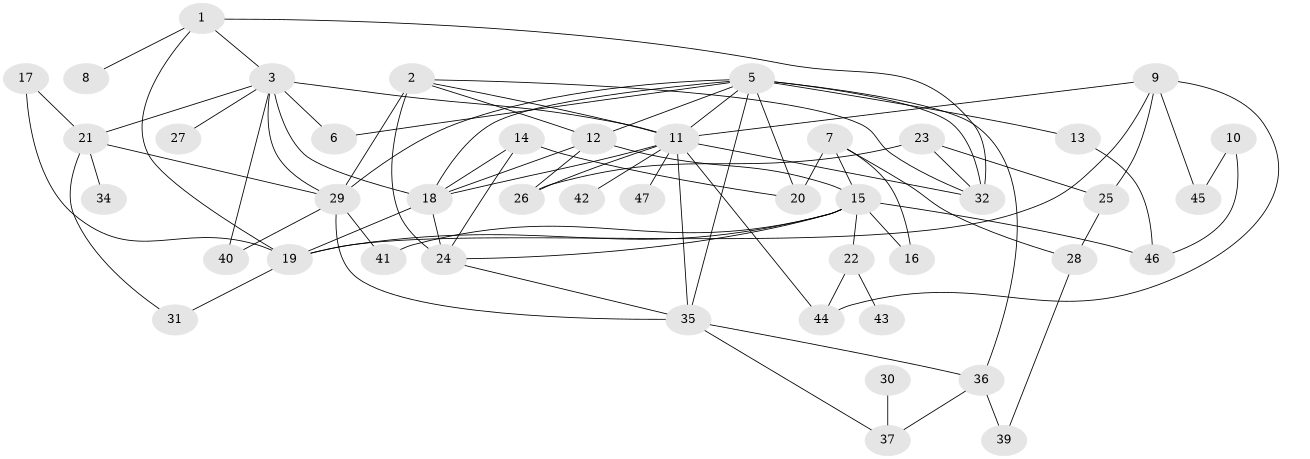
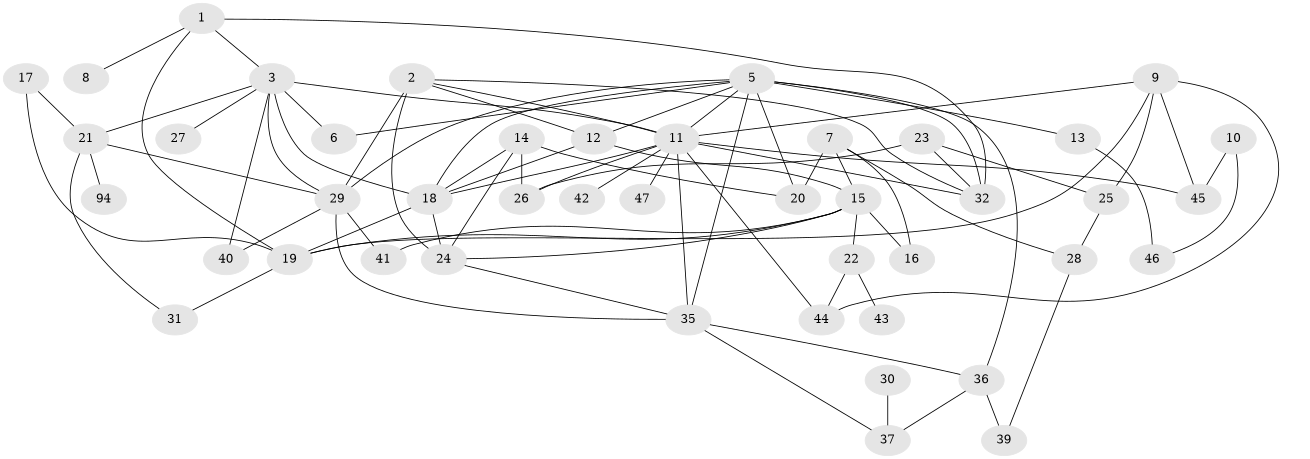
edge "12" -- "26": now "14" -- "26"
edge "11" -- "45": added
node "34": label "34" -> "94"
edge "15" -- "46": removed
